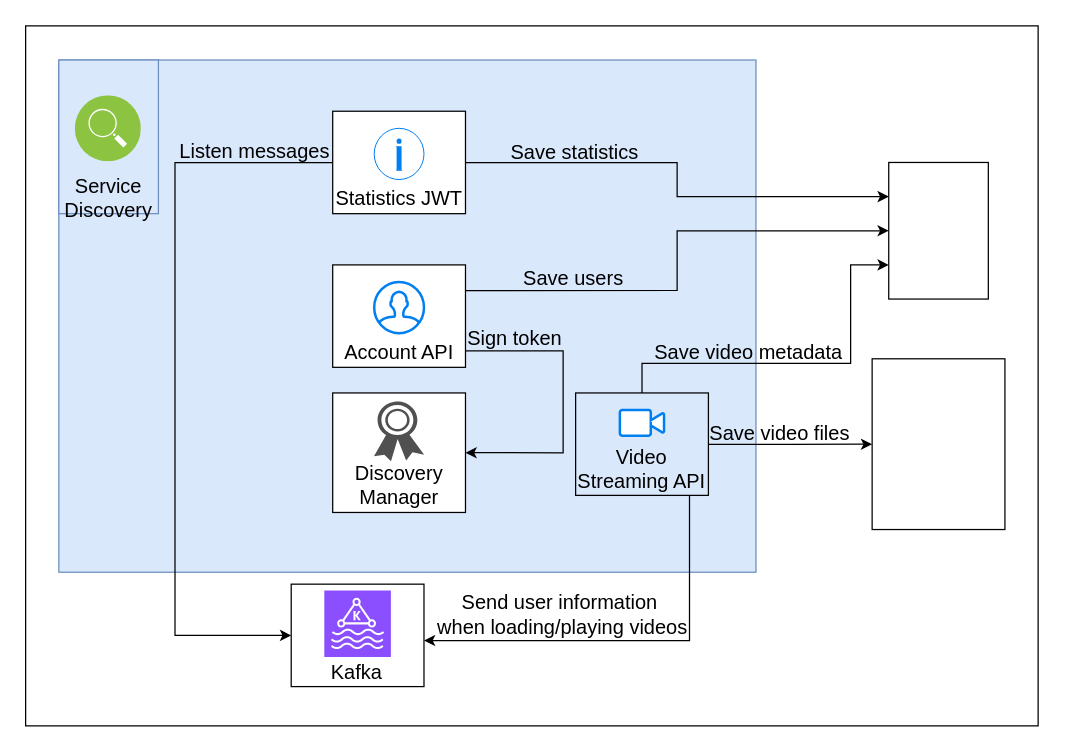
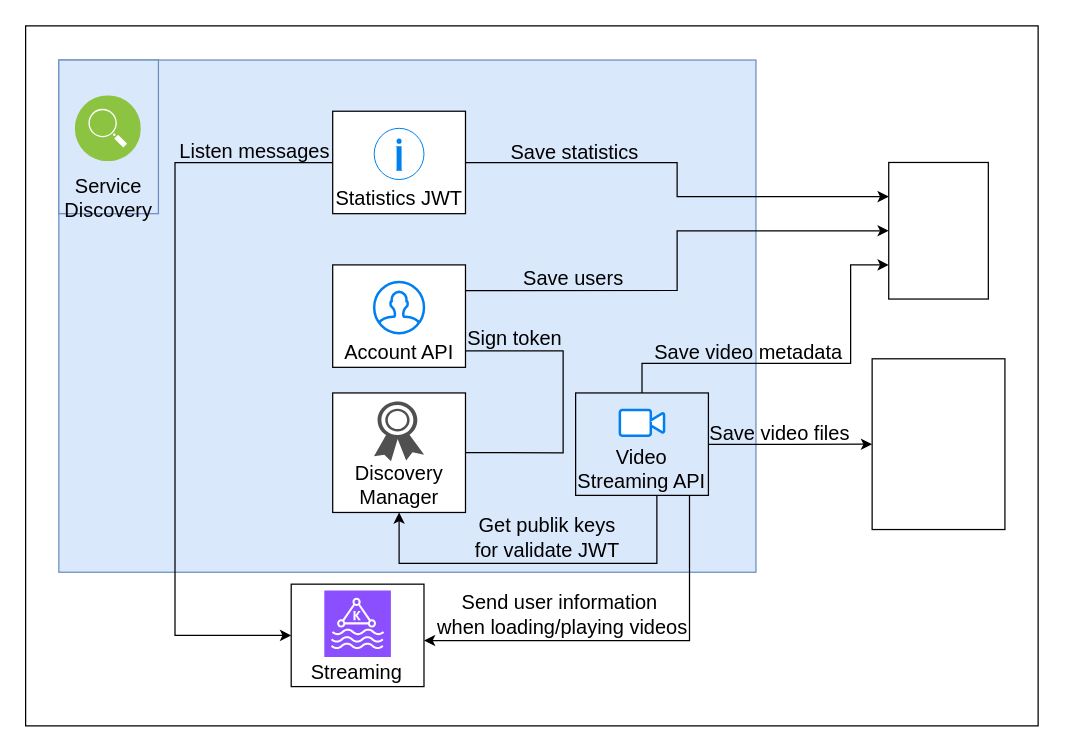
edge "Account API" -> "Discovery Manager": arrowhead classic -> none
edge "Video Streaming API" -> "Discovery Manager": added, label "Get publik keysfor validate JWT"
node "Kafka": label "Kafka" -> "Streaming"
